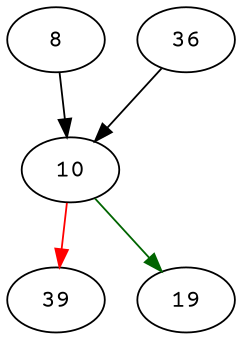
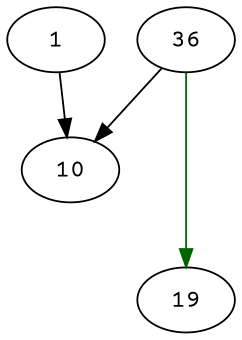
node "8": label "8" -> "1"
edge "10" -> "19": now "36" -> "19"
node "39": removed
